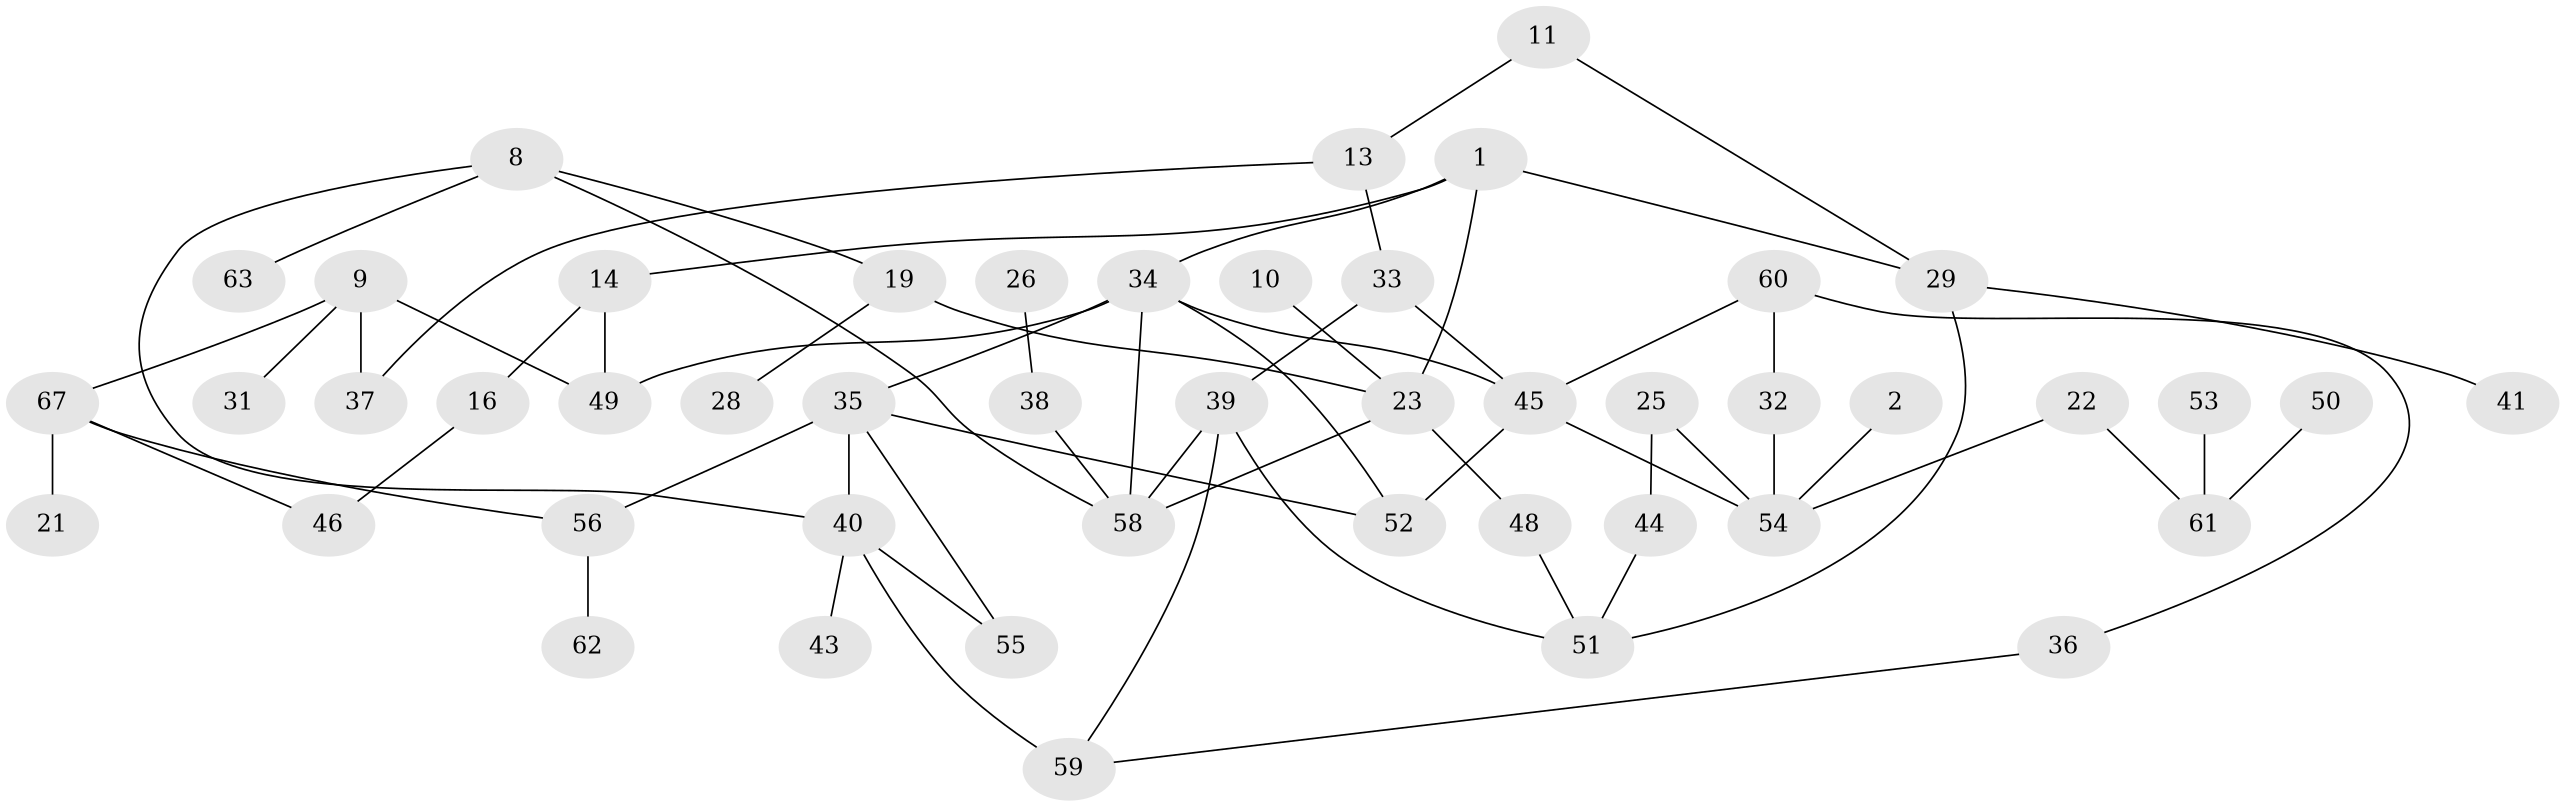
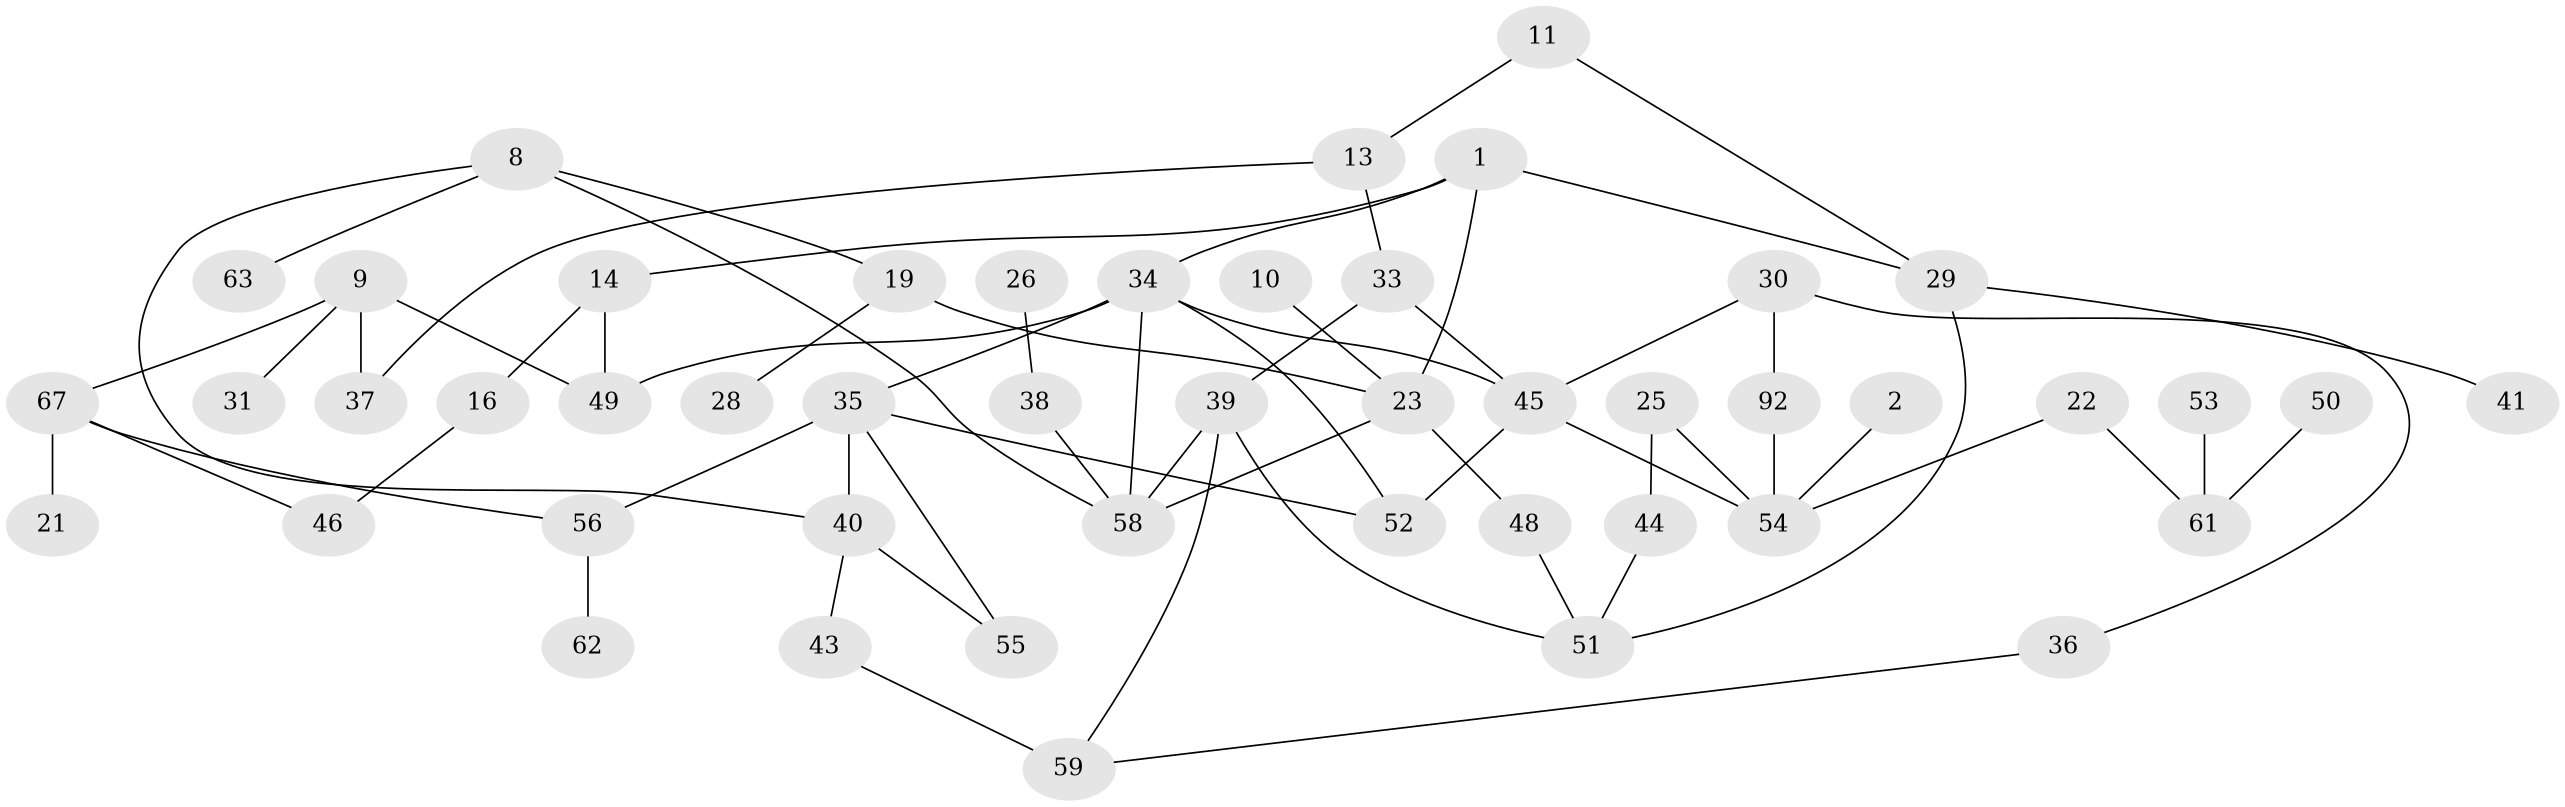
node "60": label "60" -> "30"
node "32": label "32" -> "92"
edge "40" -- "59": now "43" -- "59"
